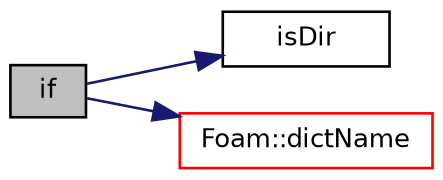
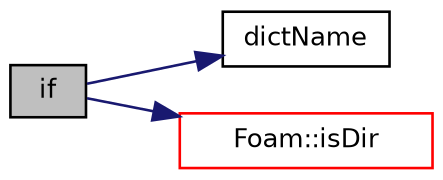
node "isDir": label "isDir" -> "dictName"
node "Foam::dictName": label "Foam::dictName" -> "Foam::isDir"
